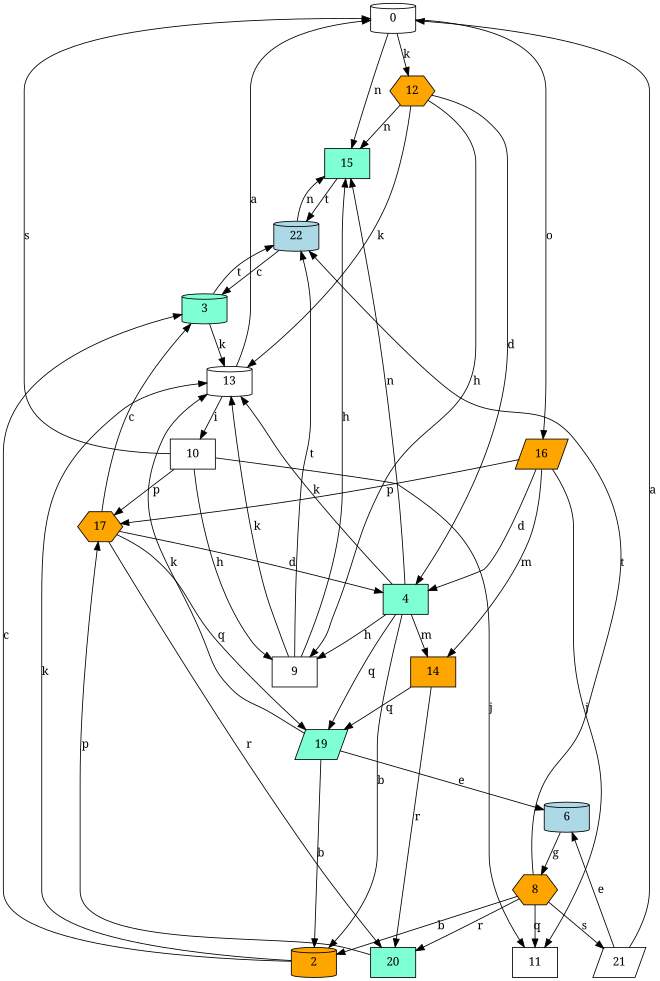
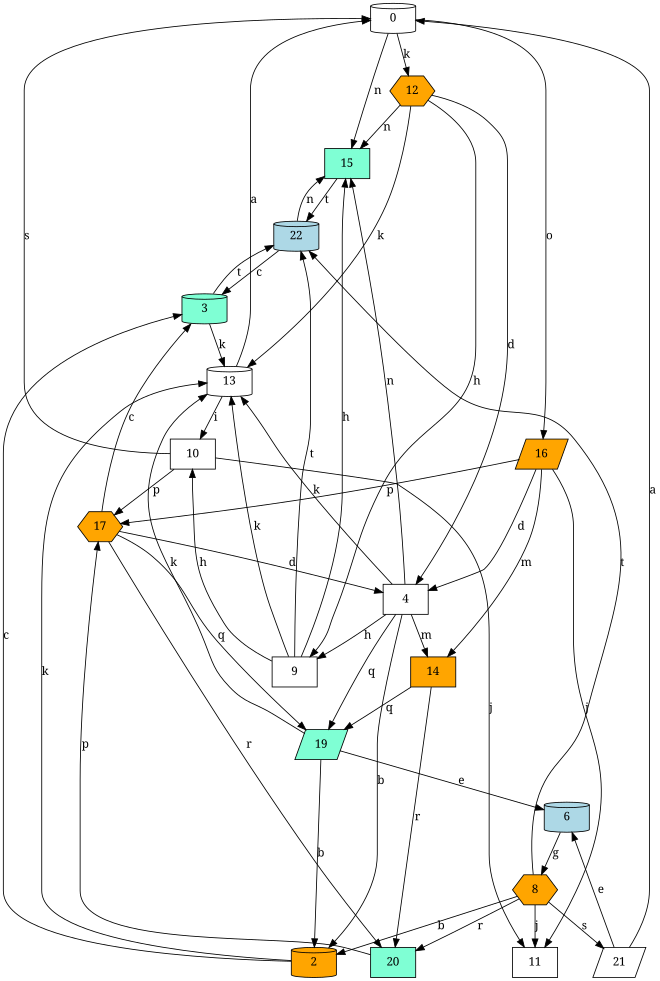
edge "10" -> "9": reversed
node "4": fillcolor aquamarine -> white
edge "8" -> "11": label "q" -> "j"
